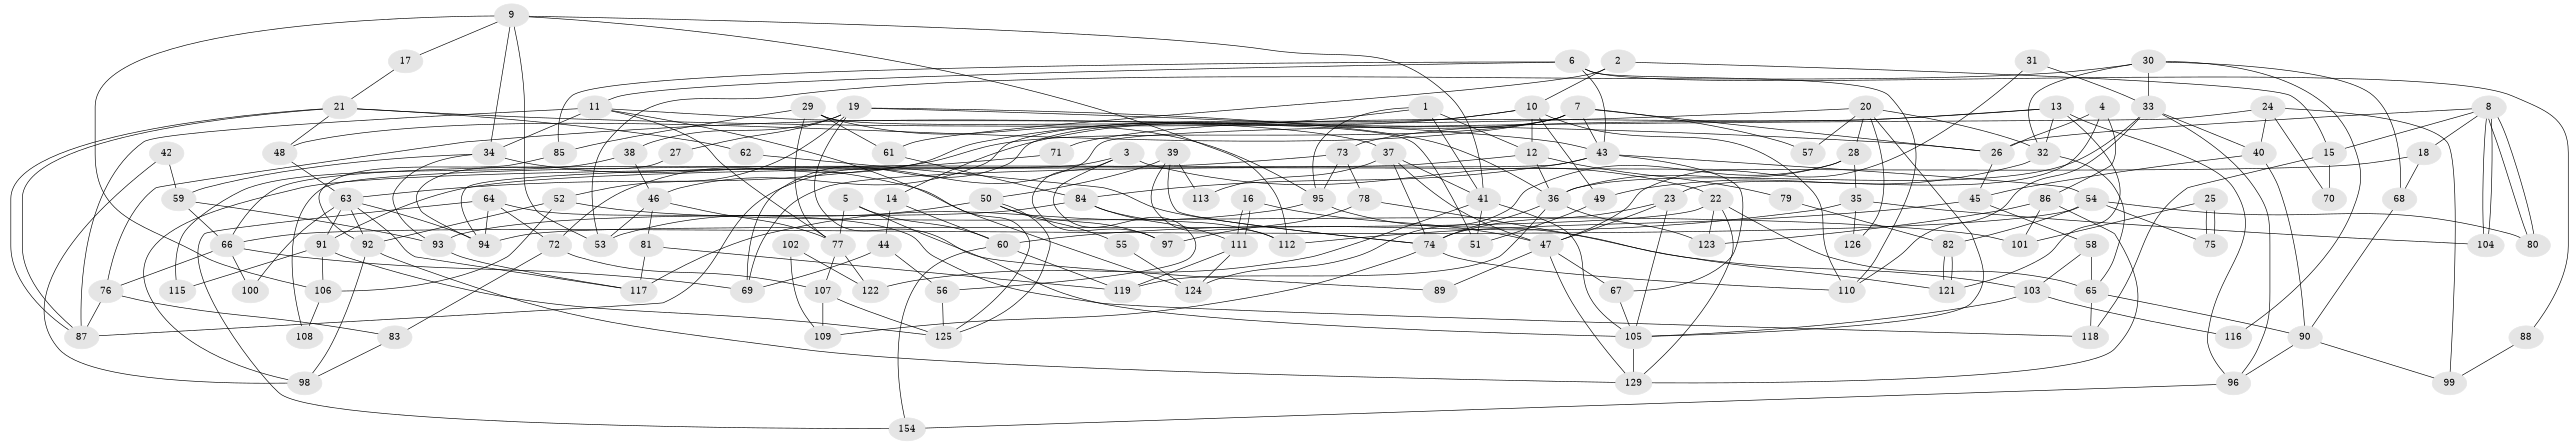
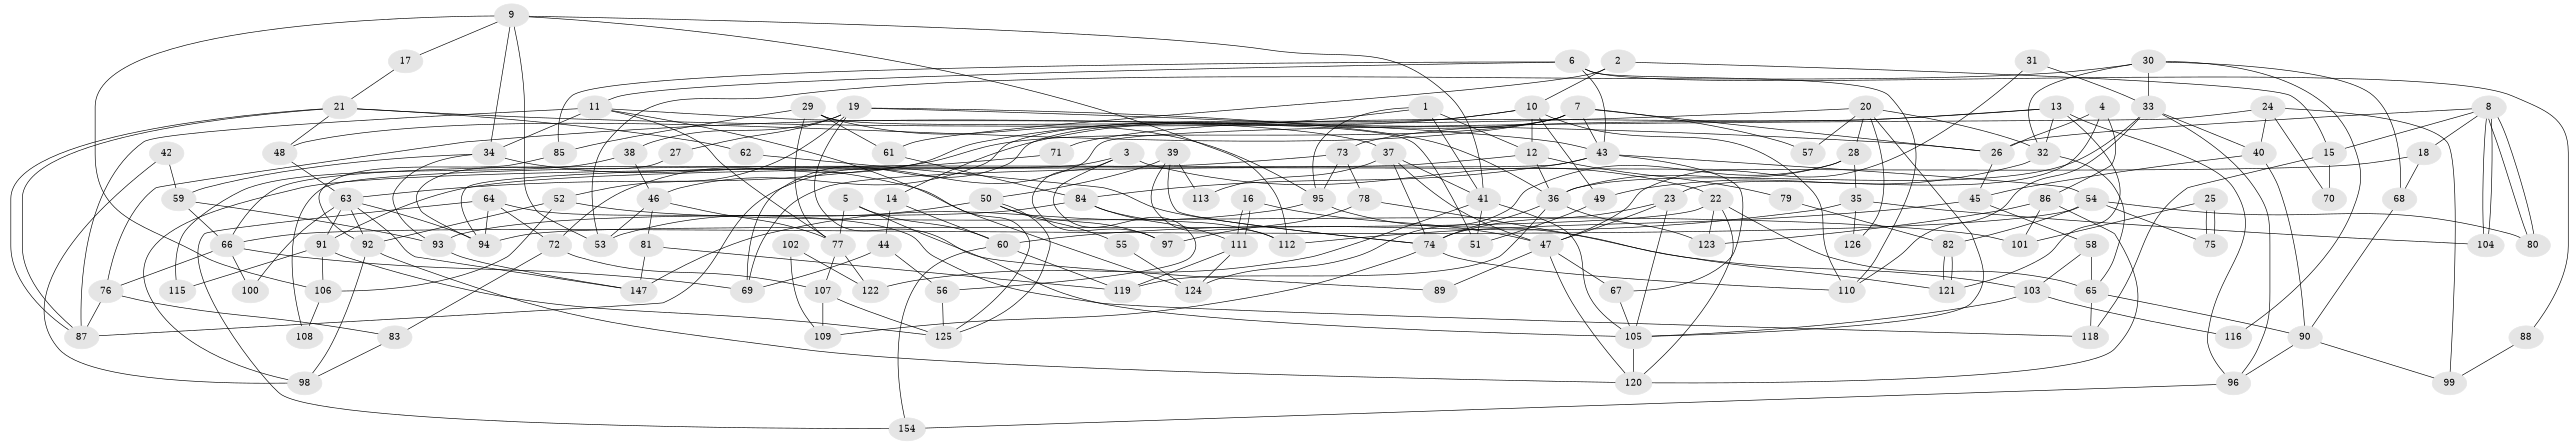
node "117": label "117" -> "147"
node "129": label "129" -> "120"
